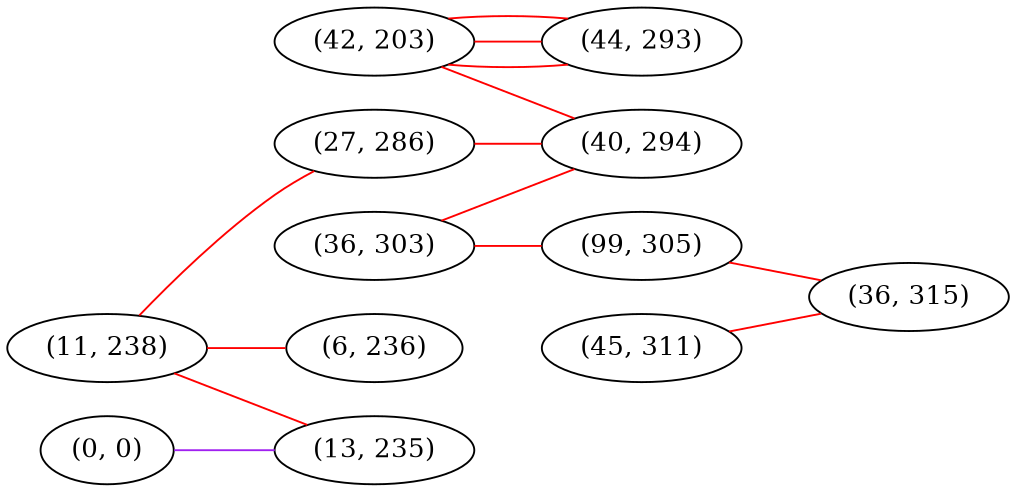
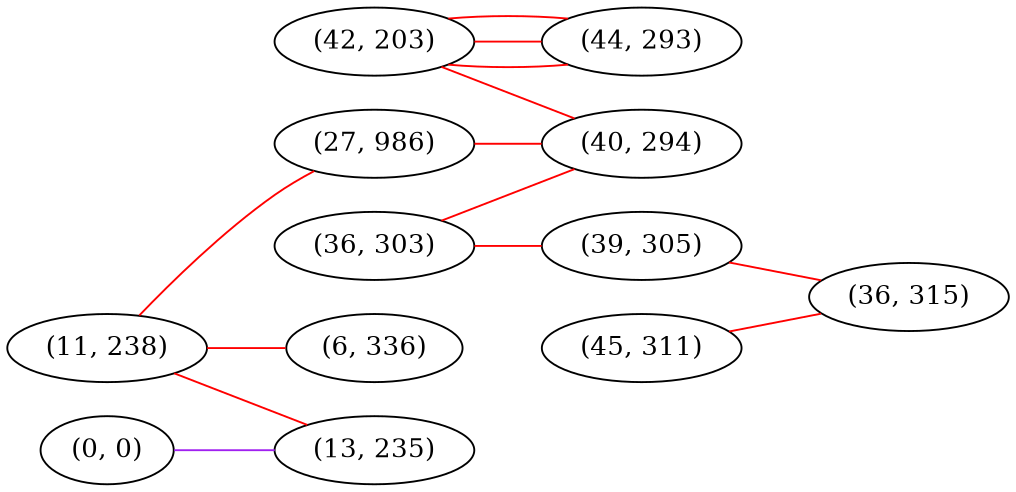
node "(27, 286)": label "(27, 286)" -> "(27, 986)"
node "(99, 305)": label "(99, 305)" -> "(39, 305)"
node "(6, 236)": label "(6, 236)" -> "(6, 336)"
